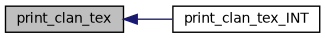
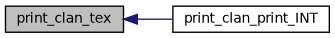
node "print_clan_tex_INT": label "print_clan_tex_INT" -> "print_clan_print_INT"
